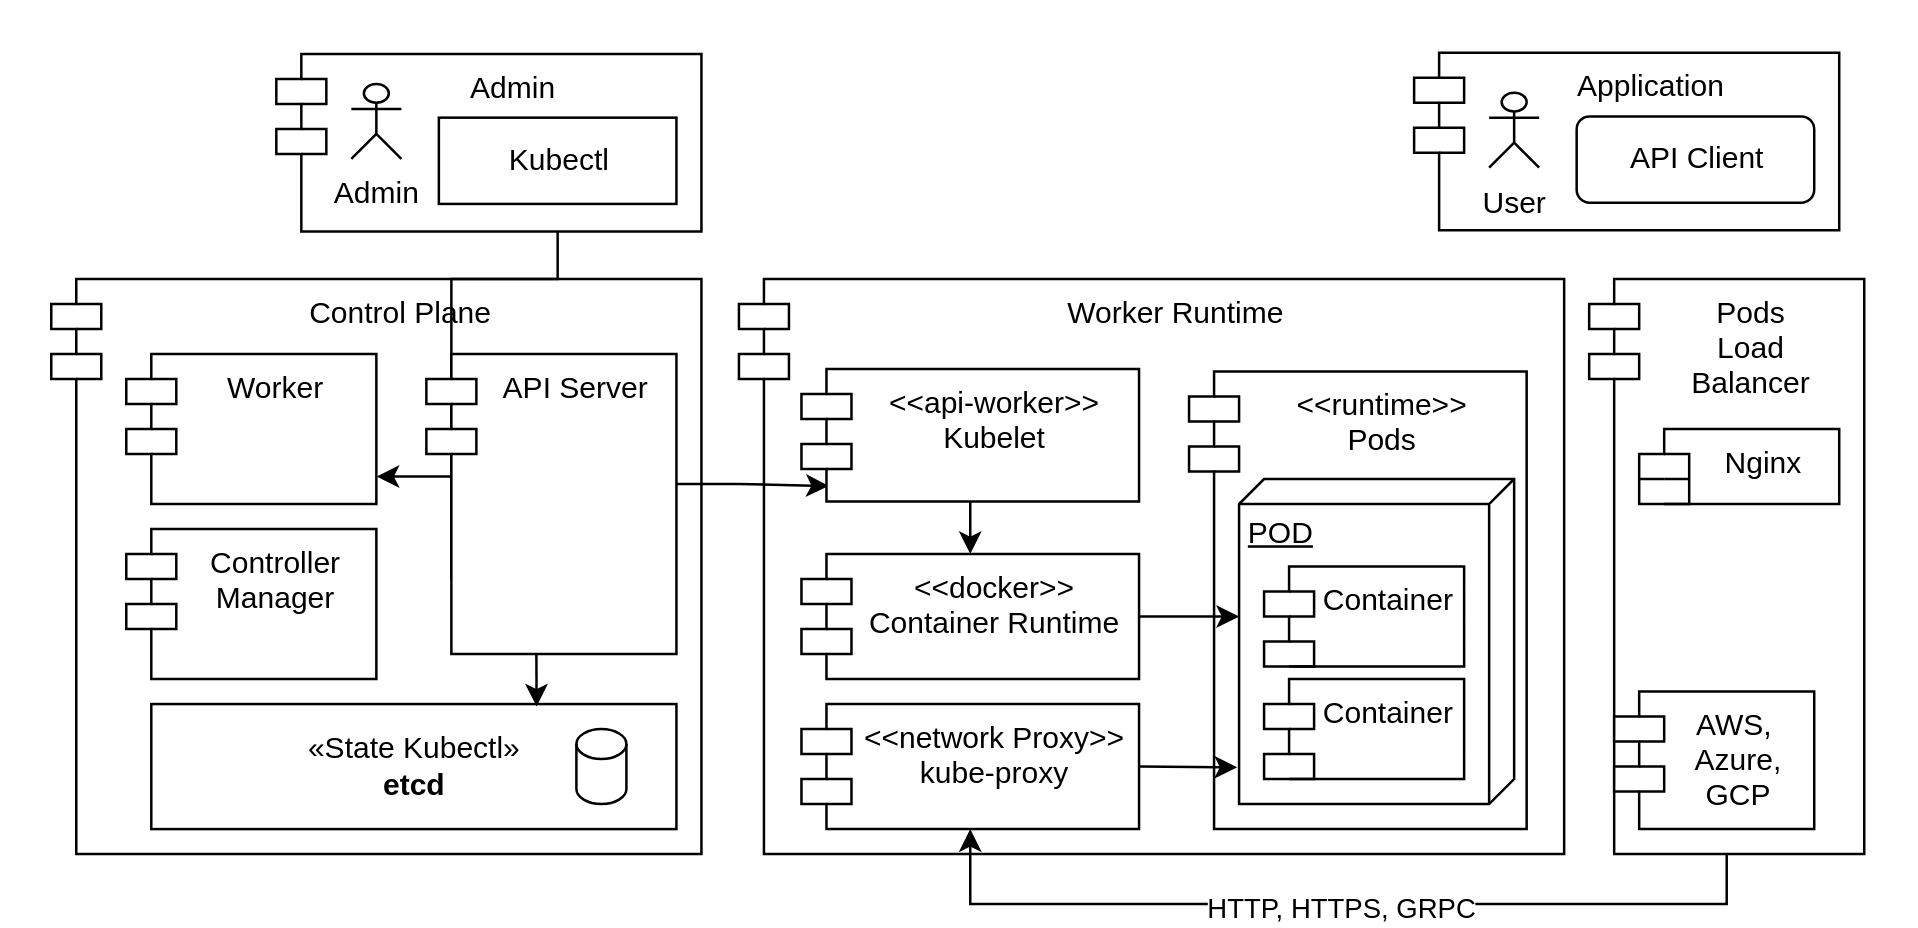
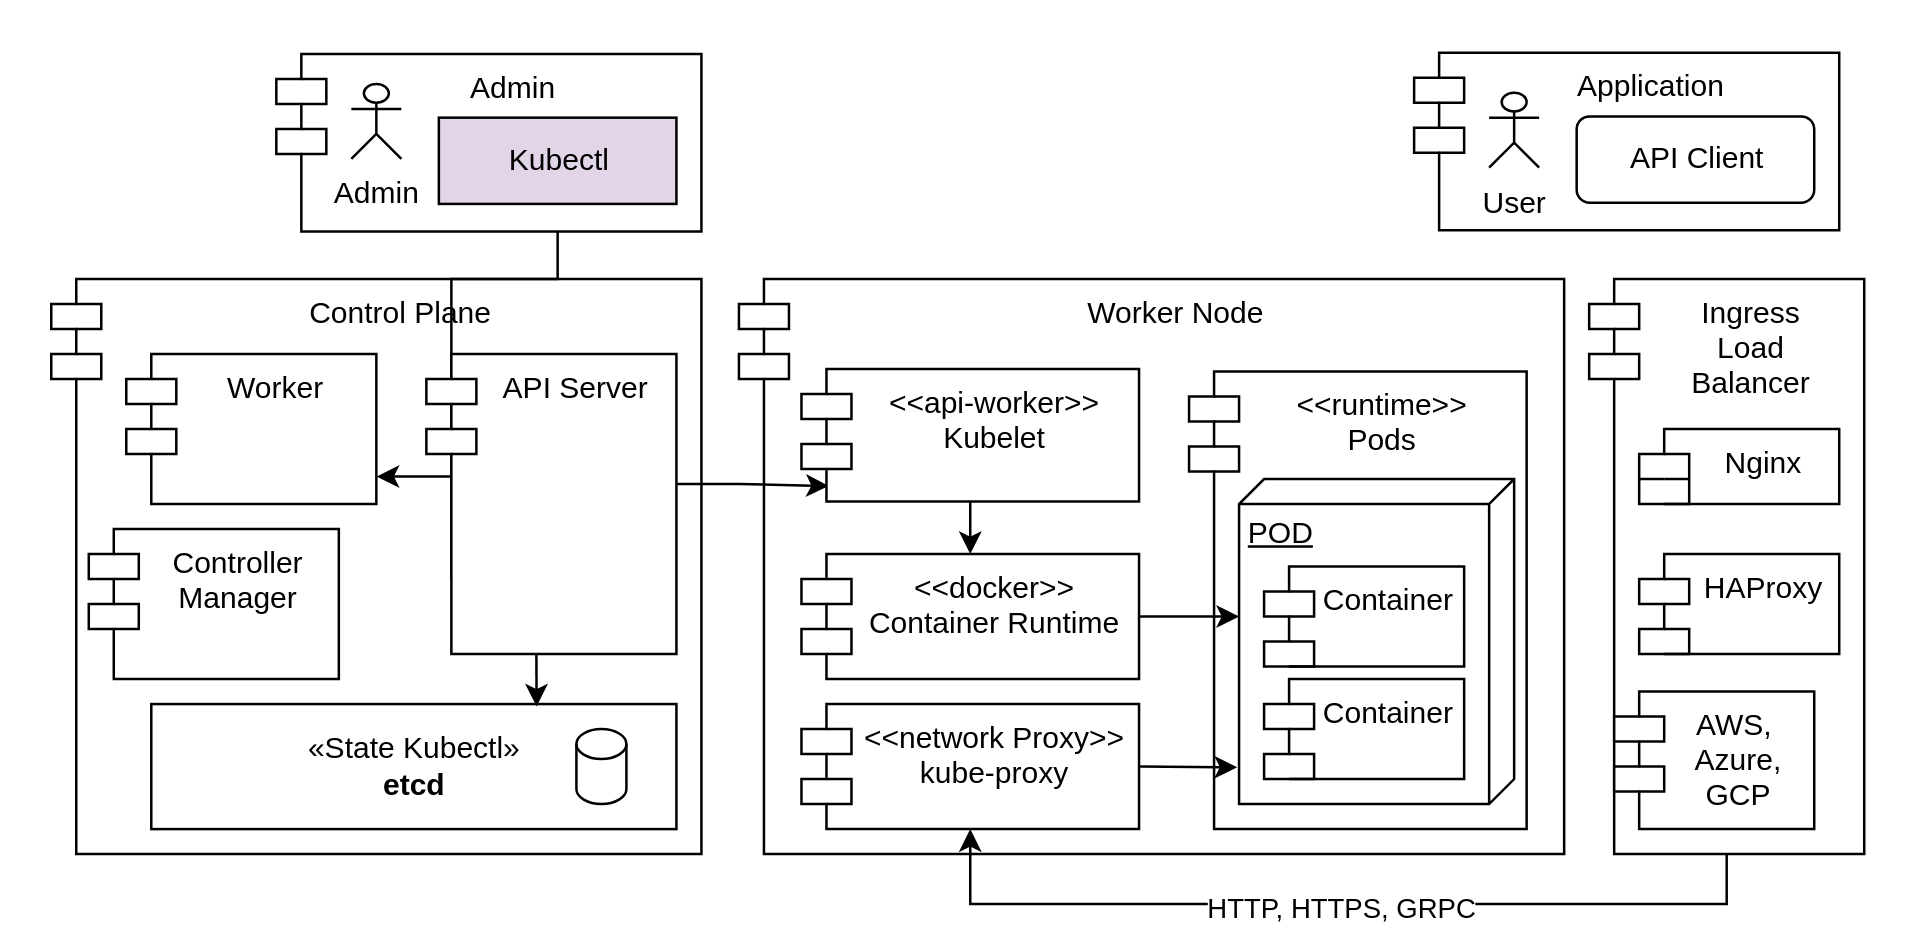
node "Kubectl": fillcolor #ffffff -> #e1d5e7
node "Worker Runtime": label "Worker Runtime" -> "Worker Node"
node "Pods Load Balancer": label "Pods Load Balancer" -> "Ingress Load Balancer"
node "Controller Manager": moved (251, 604) -> (214, 604)
node "HAProxy": added
